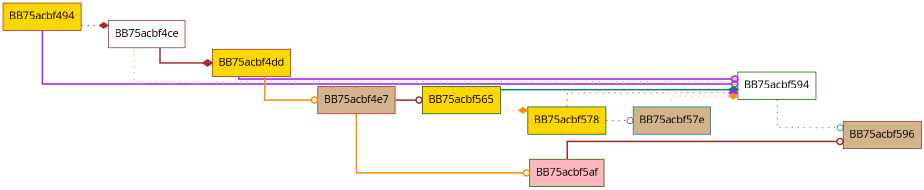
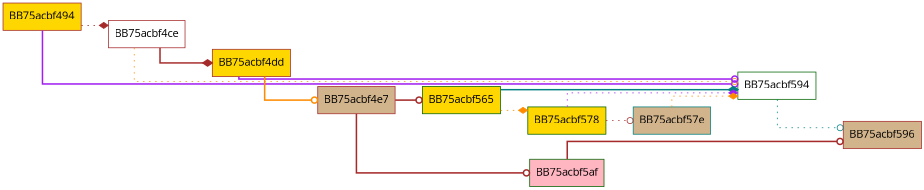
edge "BB75acbf4e7" -> "BB75acbf5af": color darkorange -> brown
